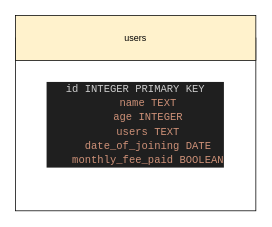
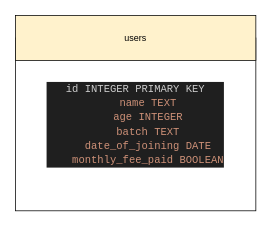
node "id INTEGER PRIMARY KEY name TEXT age INTEGER users TEXT date_of_joining DATE monthly_fee_paid BOOLEAN": label "id INTEGER PRIMARY KEY name TEXT age INTEGER users TEXT date_of_joining DATE monthly_fee_paid BOOLEAN" -> "id INTEGER PRIMARY KEY name TEXT age INTEGER batch TEXT date_of_joining DATE monthly_fee_paid BOOLEAN"
